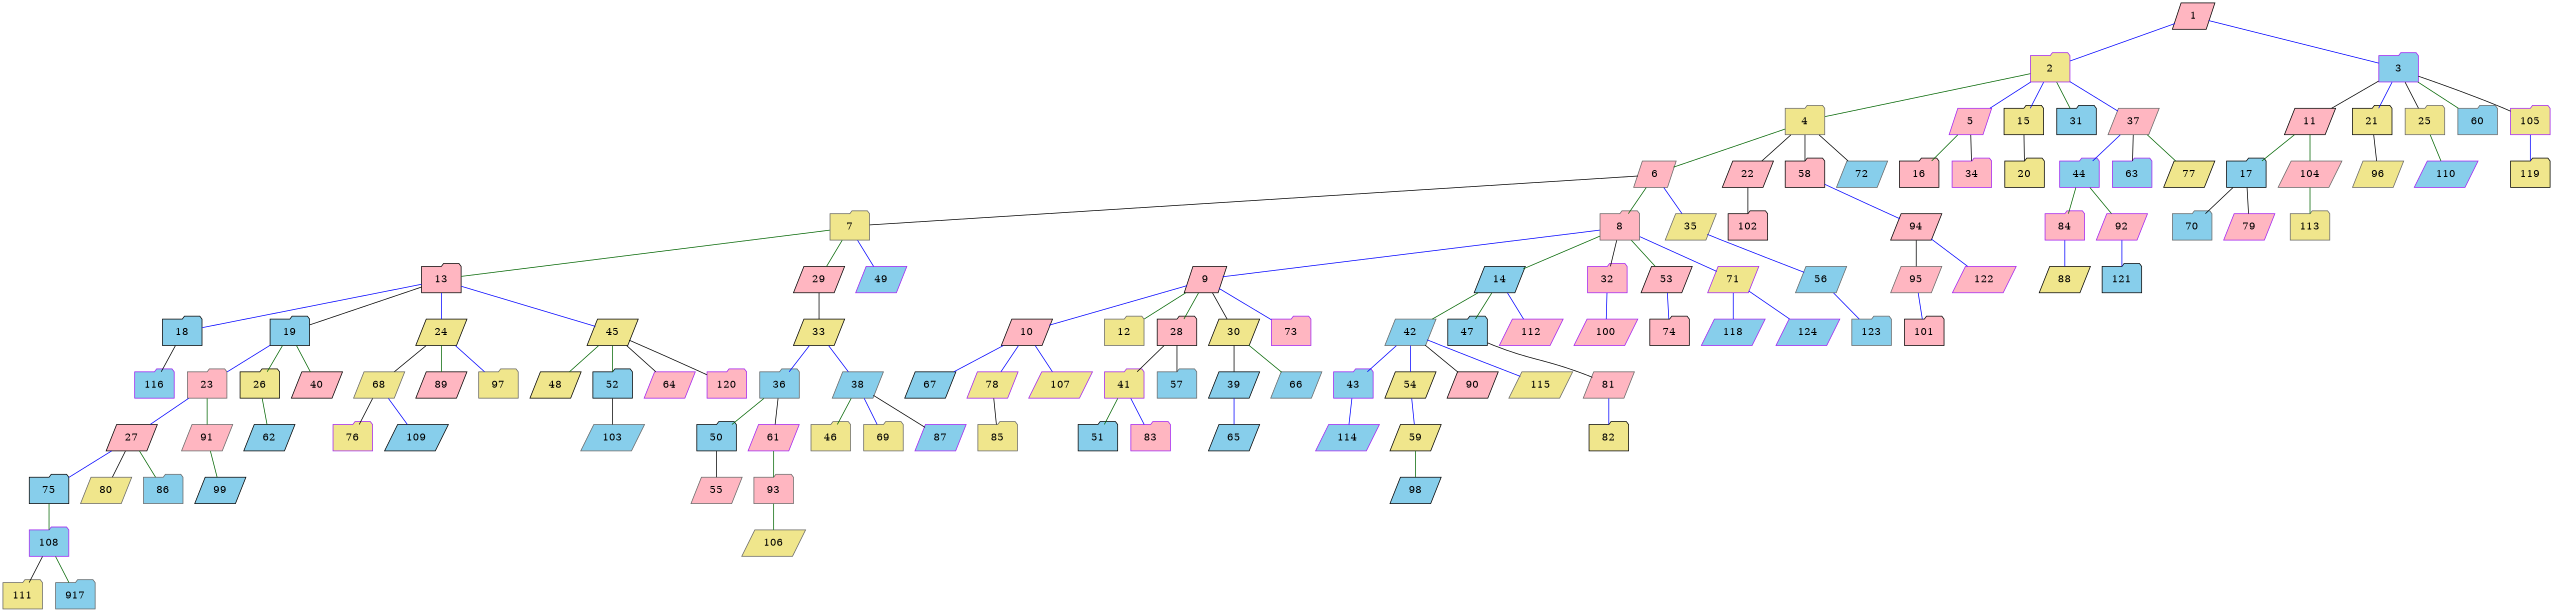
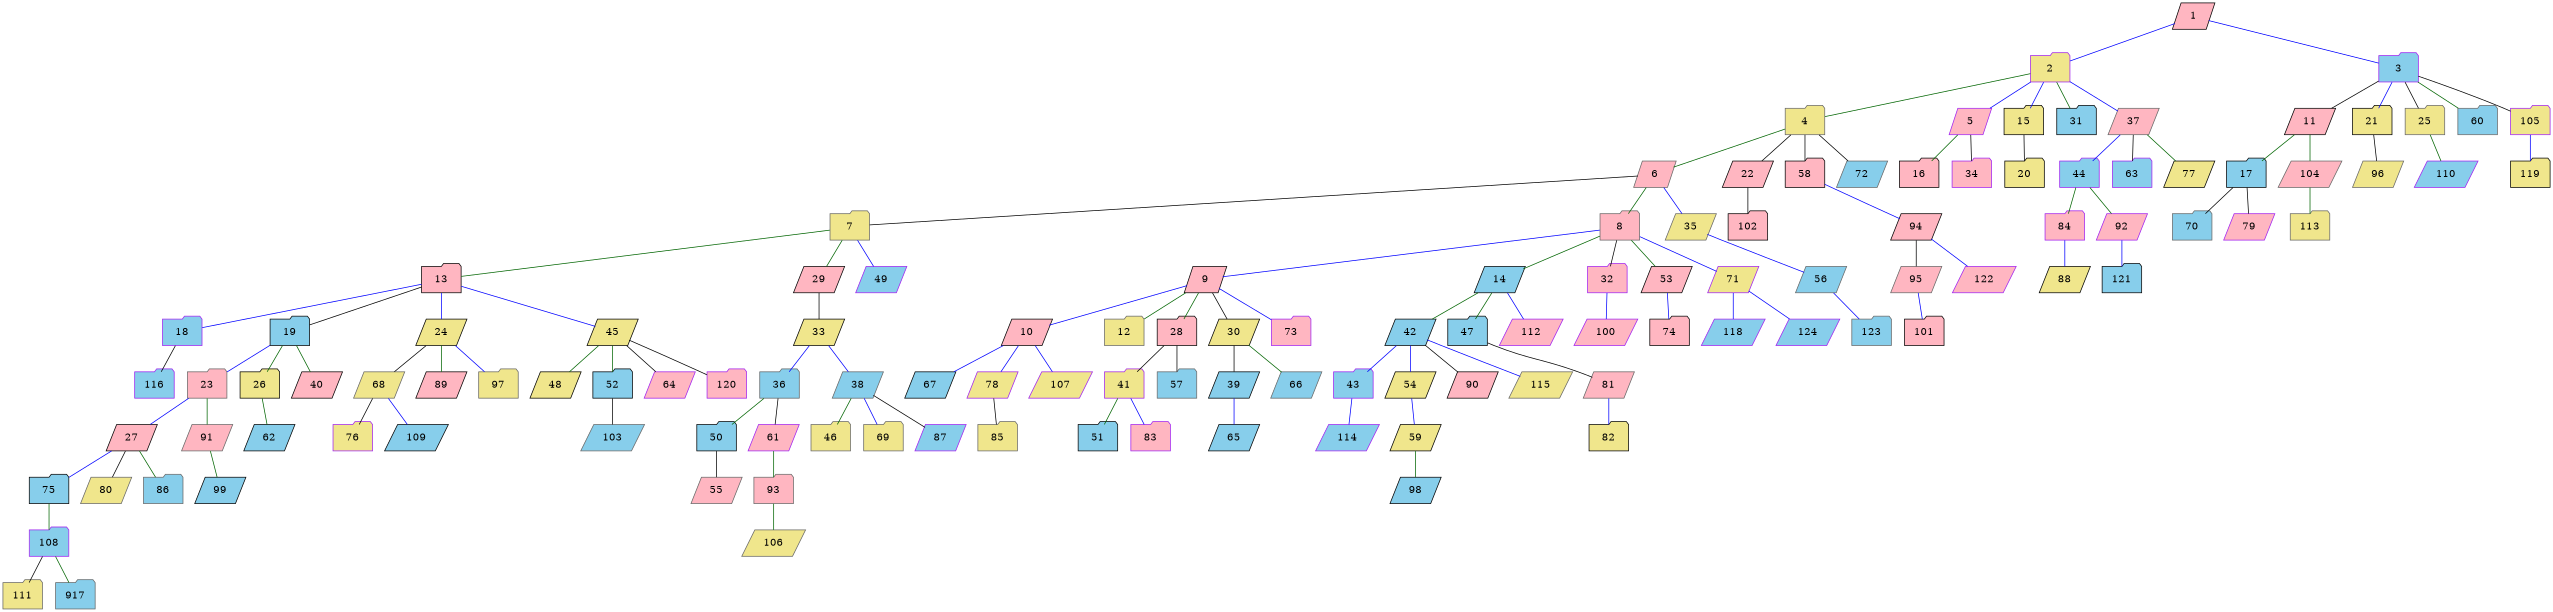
node "18": color black -> purple
node "42": color gray40 -> black
